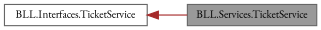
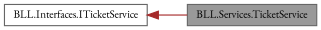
node "BLL.Interfaces.TicketService": label "BLL.Interfaces.TicketService" -> "BLL.Interfaces.ITicketService"
